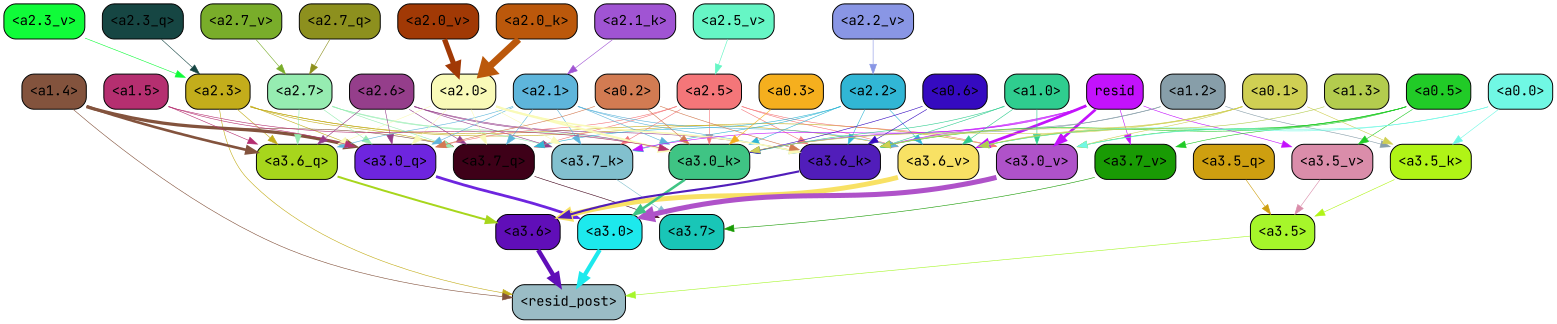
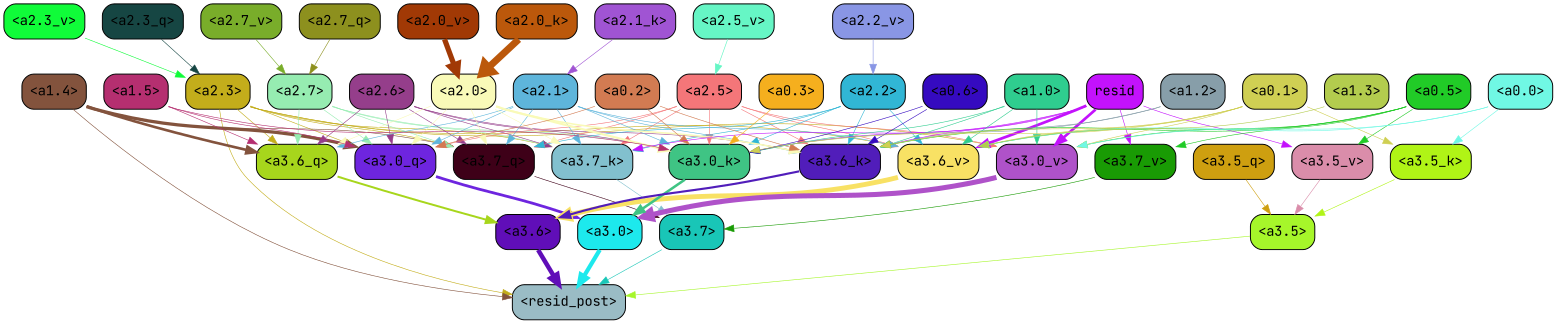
edge "<a1.2>" -> "<a3.5_k>": removed
edge "<a2.3>" -> "<a3.7_k>": added
edge "<a3.7>" -> "<resid_post>": added
